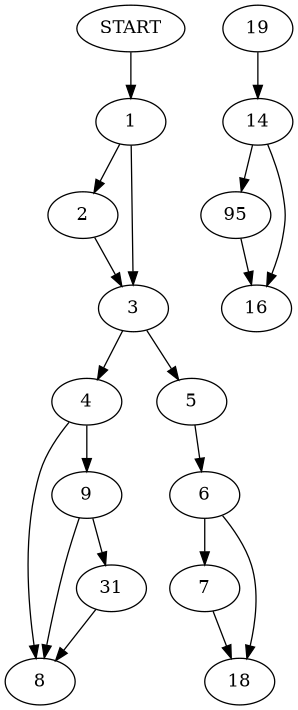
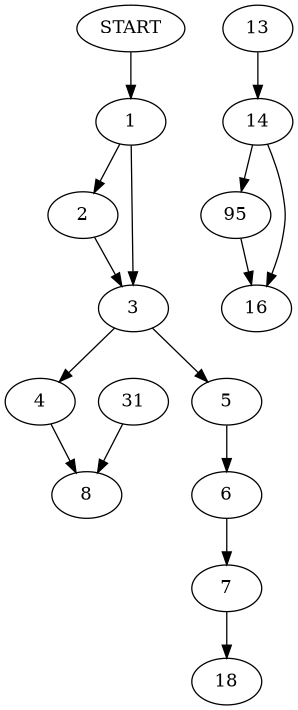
node "19": label "19" -> "13"
node "9": removed
edge "6" -> "18": removed
